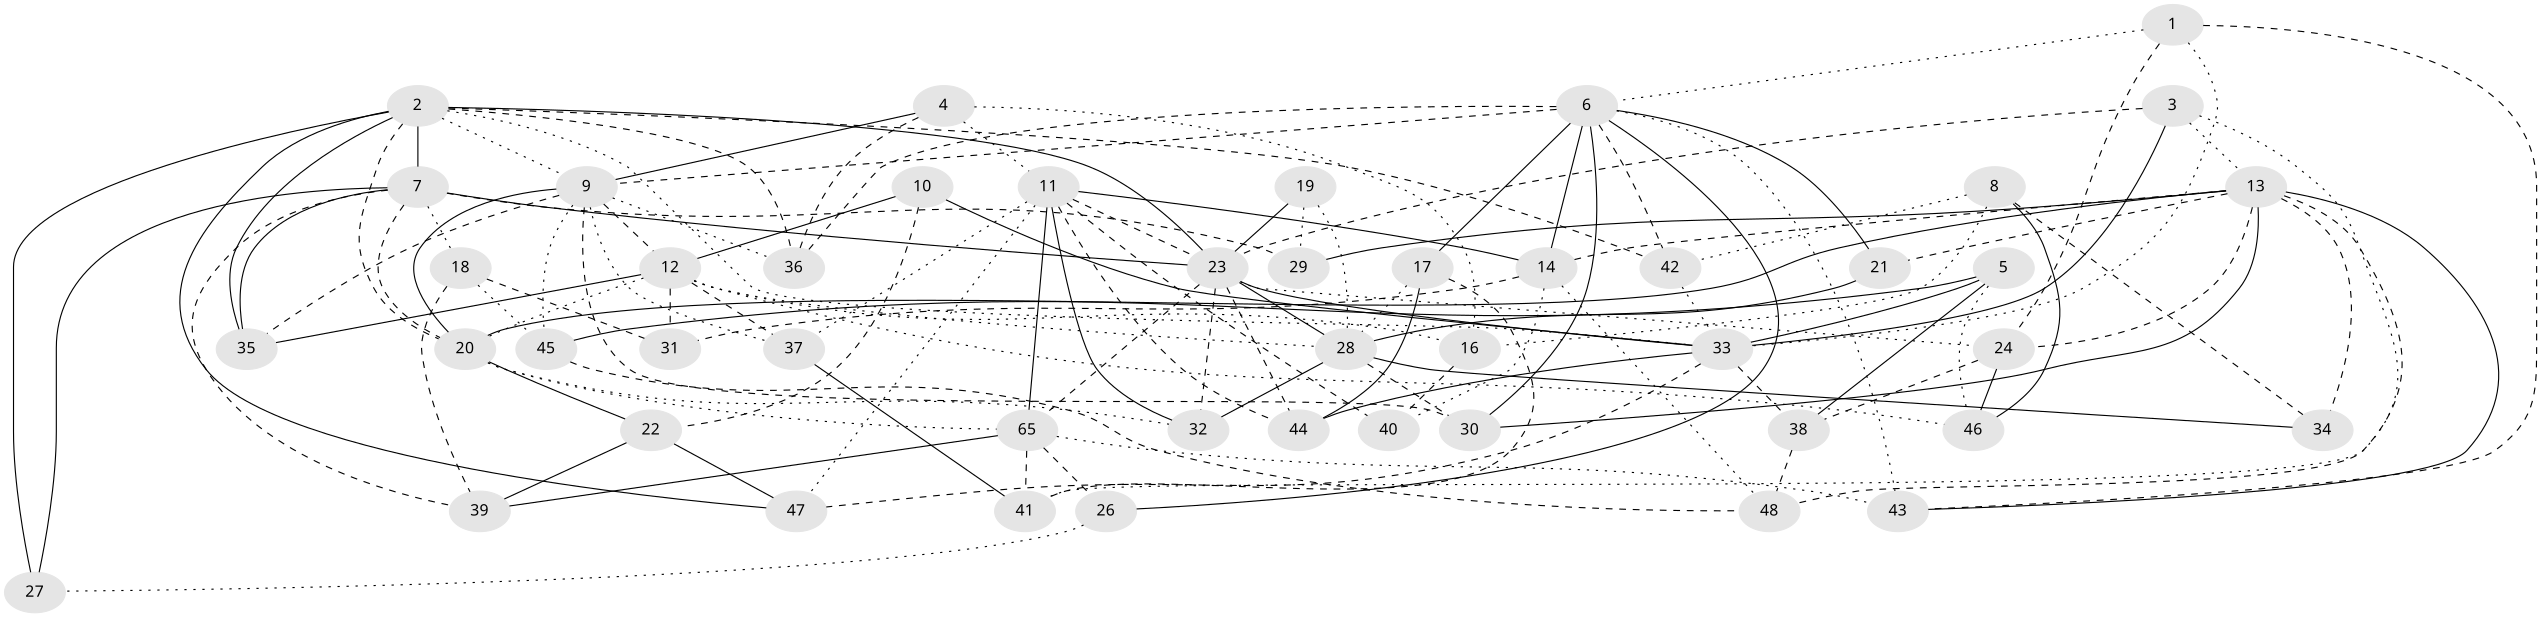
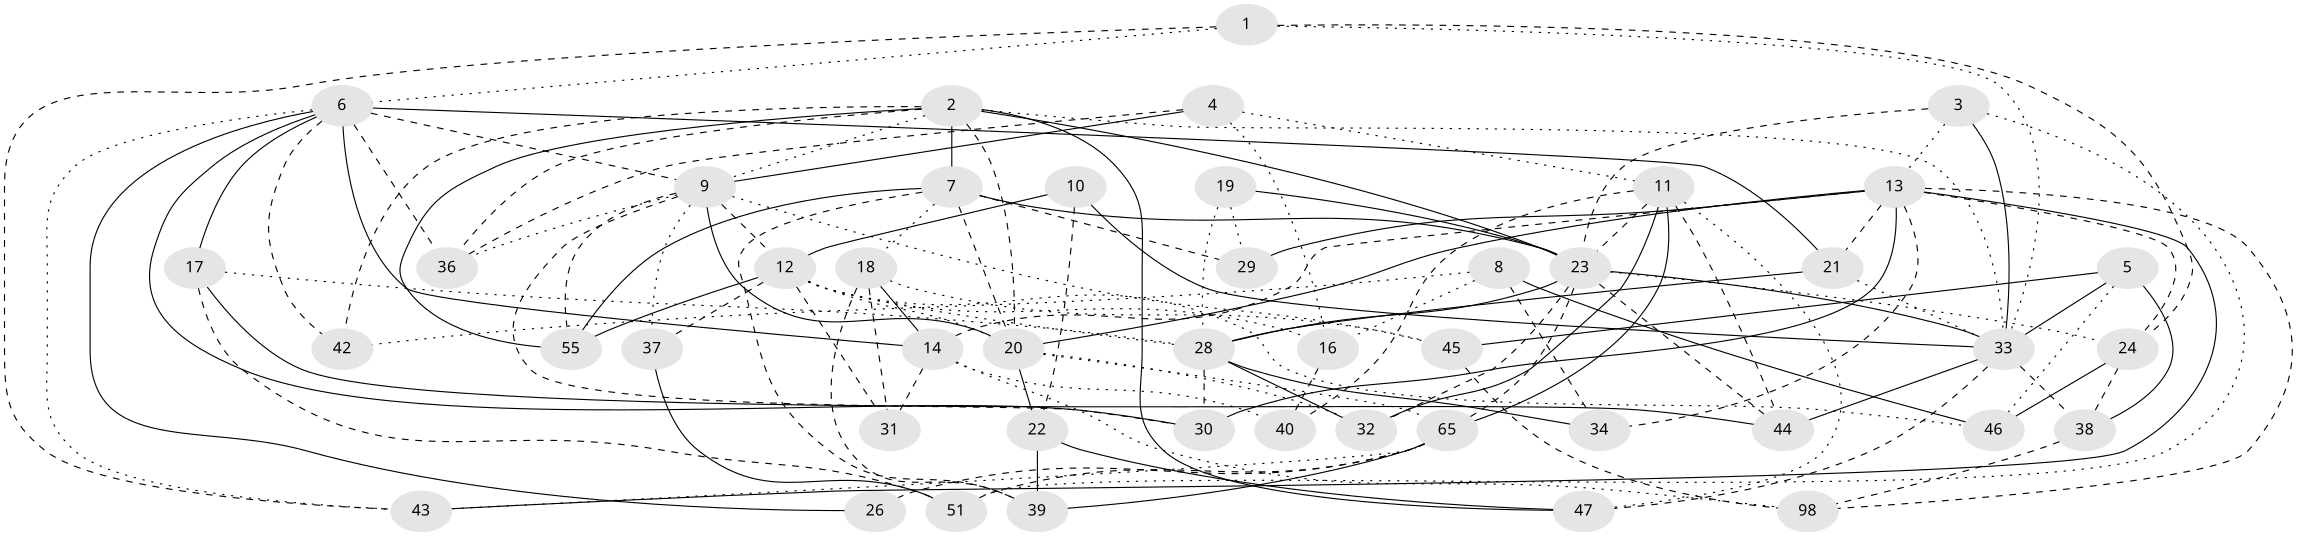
edge "11" -- "14": now "18" -- "14"
edge "11" -- "37": removed
edge "42" -- "33": now "21" -- "33"
node "35": label "35" -> "55"
node "41": label "41" -> "51"
node "48": label "48" -> "98"
node "27": removed
